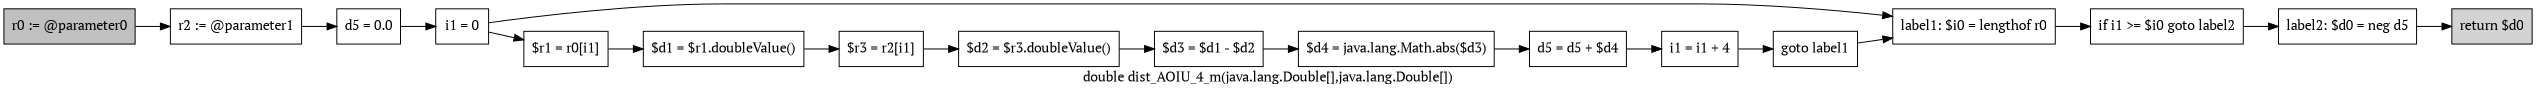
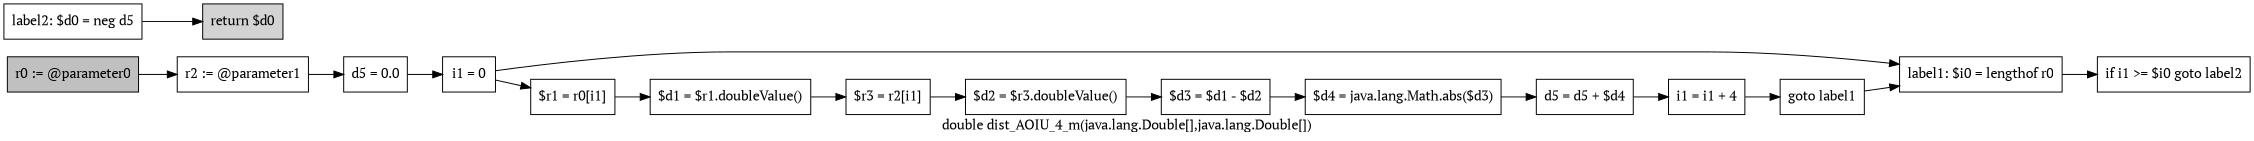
edge "if i1 >= $i0 goto label2" -> "label2: $d0 = neg d5": removed
